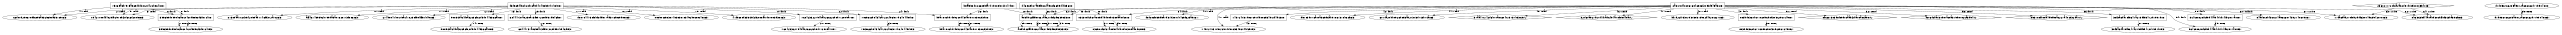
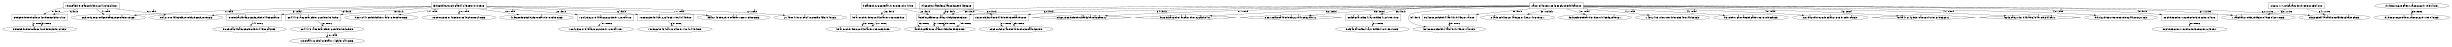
node "'2360211720f6a2a32de1f139380c5540_P'": shape diamond -> box
edge "'f3de69f452b28f16a9d40458557b1b89_P'" -> "'b9a180cbd7f092c0d43da0901830693d_P'": removed, label "24: fork"
edge "'f3de69f452b28f16a9d40458557b1b89_P'" -> "'c1389aa102cb542059ab1146fd372a76_F3'": now "'6e444737ae25ea13f5972ced951b546f_F3'" -> "'c1389aa102cb542059ab1146fd372a76_F3'"
node "'145724031dec7c91dd8065349c1f4dc5_P'": removed
